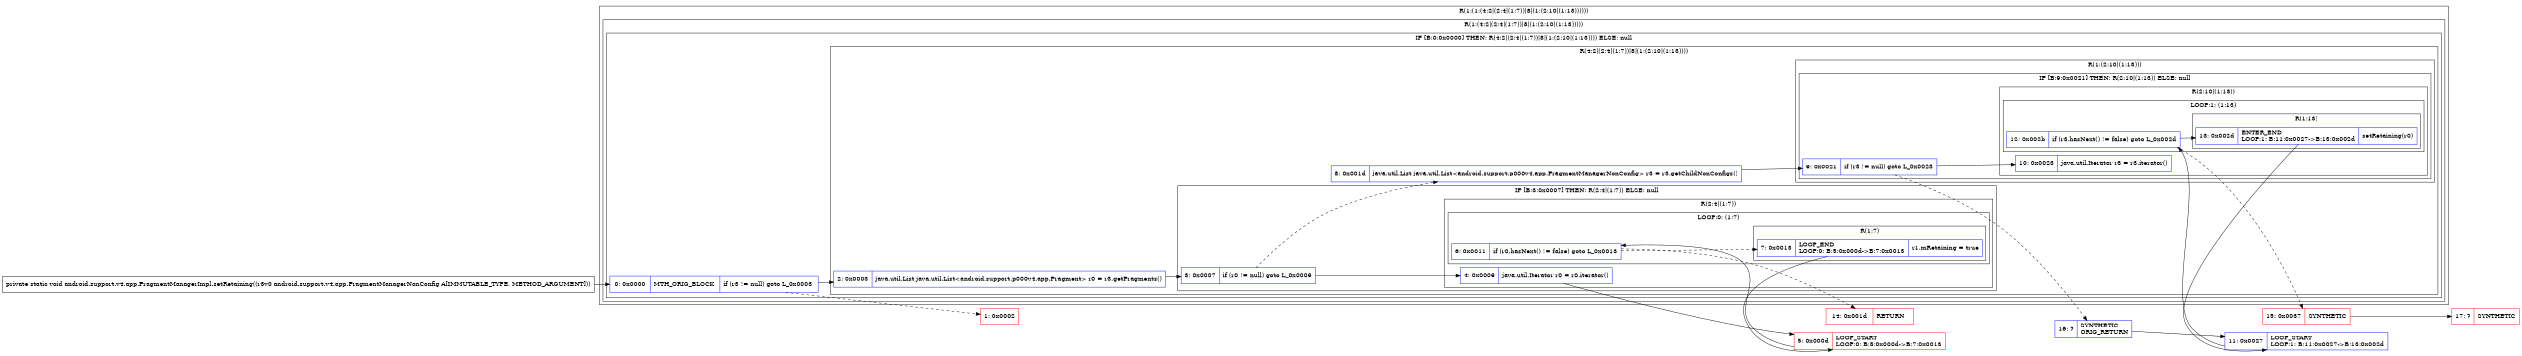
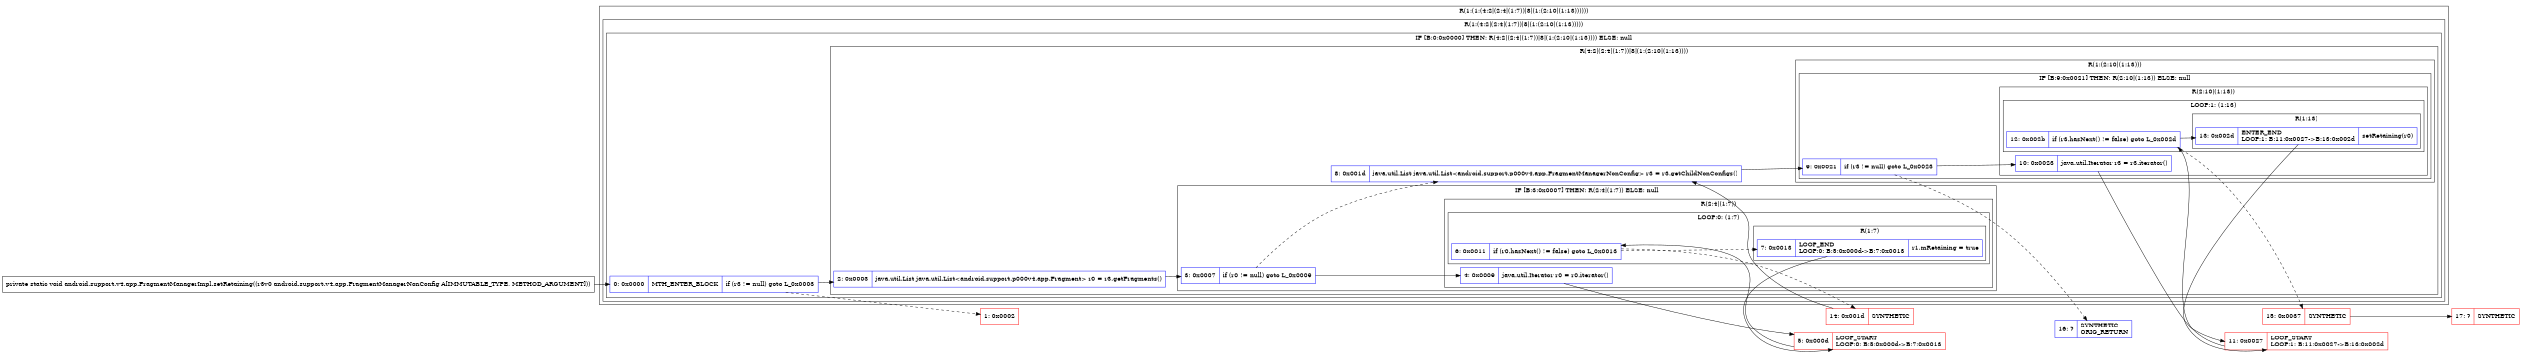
edge "14: 0x001d" -> "8: 0x001d": added
node "0: 0x0000": text "MTH_ORIG_BLOCK" -> "MTH_ENTER_BLOCK"
node "14: 0x001d": text "RETURN" -> "SYNTHETIC"
edge "16: ?" -> "11: 0x0027": now "10: 0x0023" -> "11: 0x0027"
node "11: 0x0027": color blue -> red
